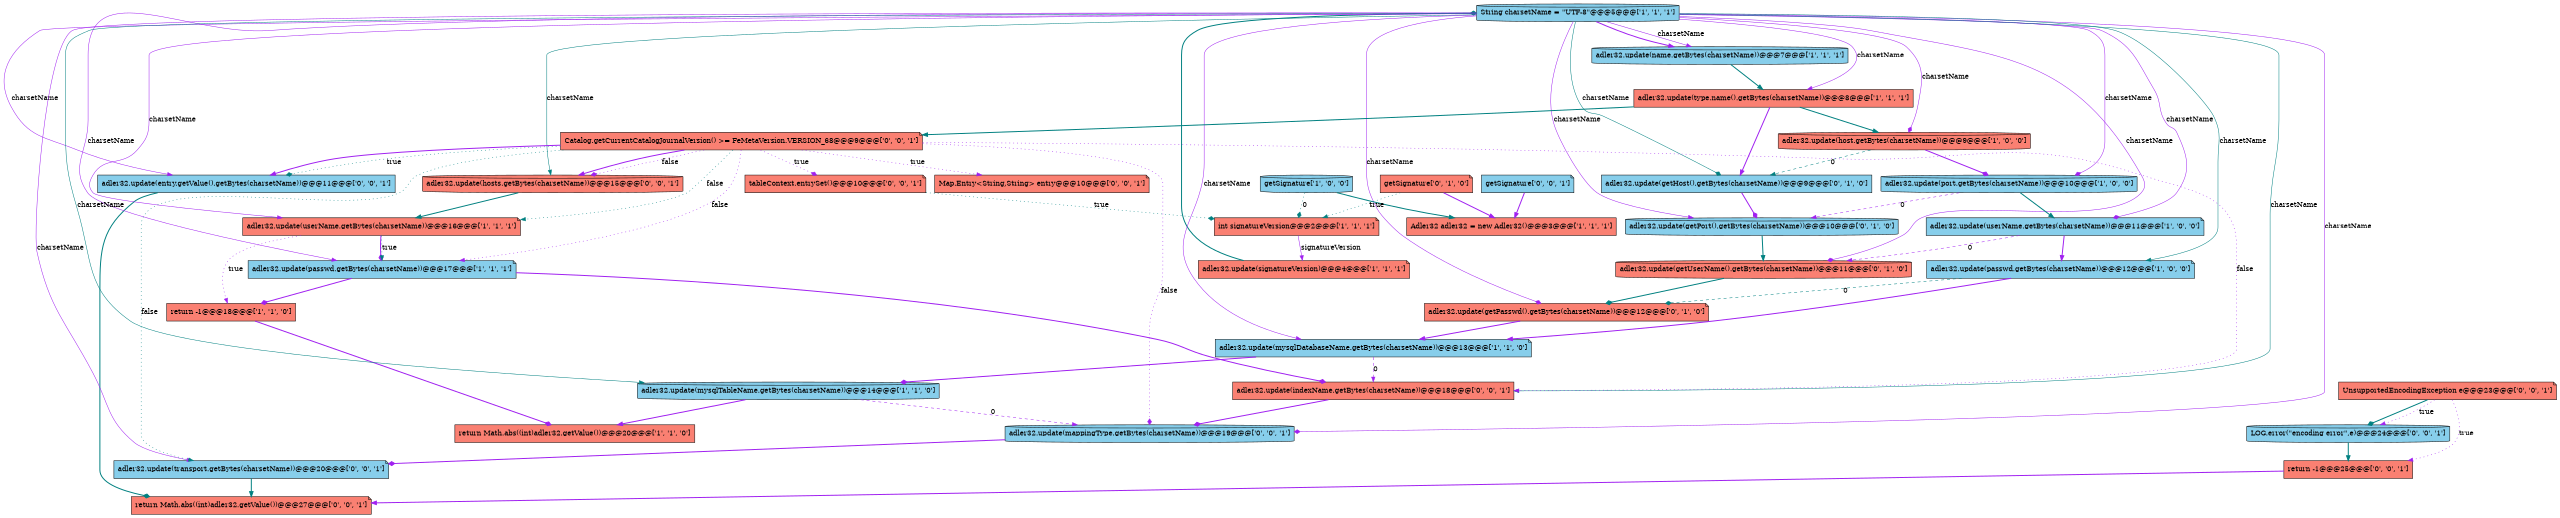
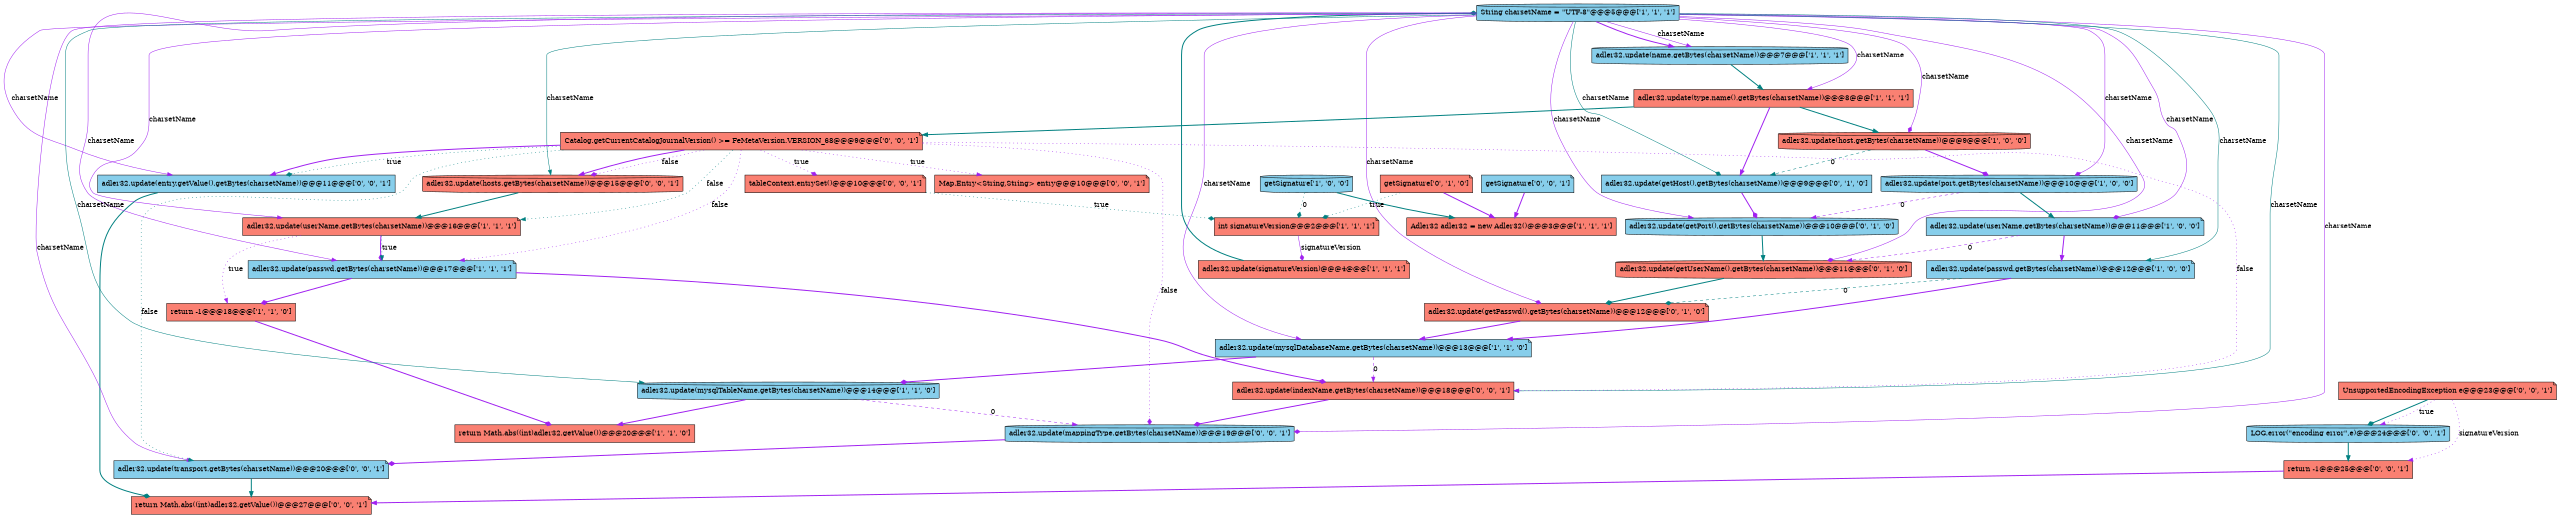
edge "getSignature['0', '1', '0']" -> "int signatureVersion@@@2@@@['1', '1', '1']": arrowhead normal -> diamond
edge "int signatureVersion@@@2@@@['1', '1', '1']" -> "adler32.update(signatureVersion)@@@4@@@['1', '1', '1']": arrowhead normal -> diamond
edge "UnsupportedEncodingException e@@@23@@@['0', '0', '1']" -> "return -1@@@25@@@['0', '0', '1']": label "true" -> "signatureVersion"
